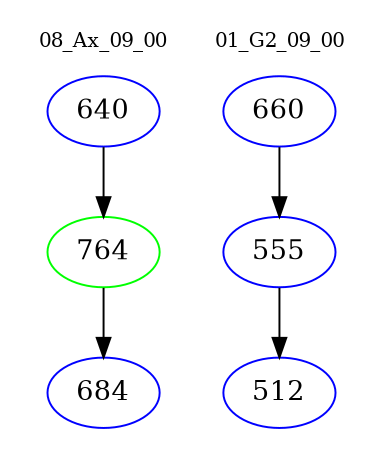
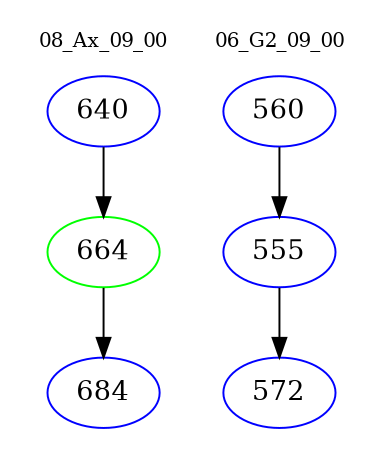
cluster "01_G2_09_00": label "01_G2_09_00" -> "06_G2_09_00"
node "660": label "660" -> "560"
node "764": label "764" -> "664"
node "512": label "512" -> "572"
